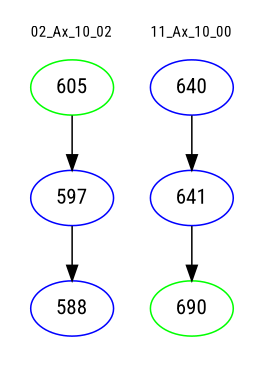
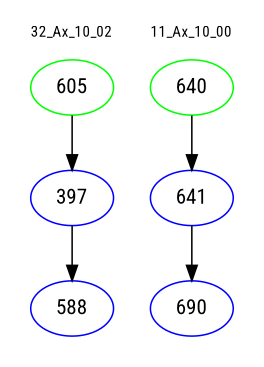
cluster "02_Ax_10_02": label "02_Ax_10_02" -> "32_Ax_10_02"
node "640": color blue -> green
node "597": label "597" -> "397"
node "690": color green -> blue
